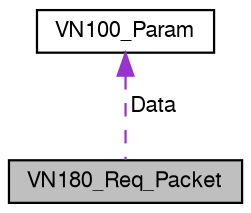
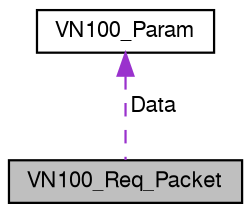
node "VN180_Req_Packet": label "VN180_Req_Packet" -> "VN100_Req_Packet"
